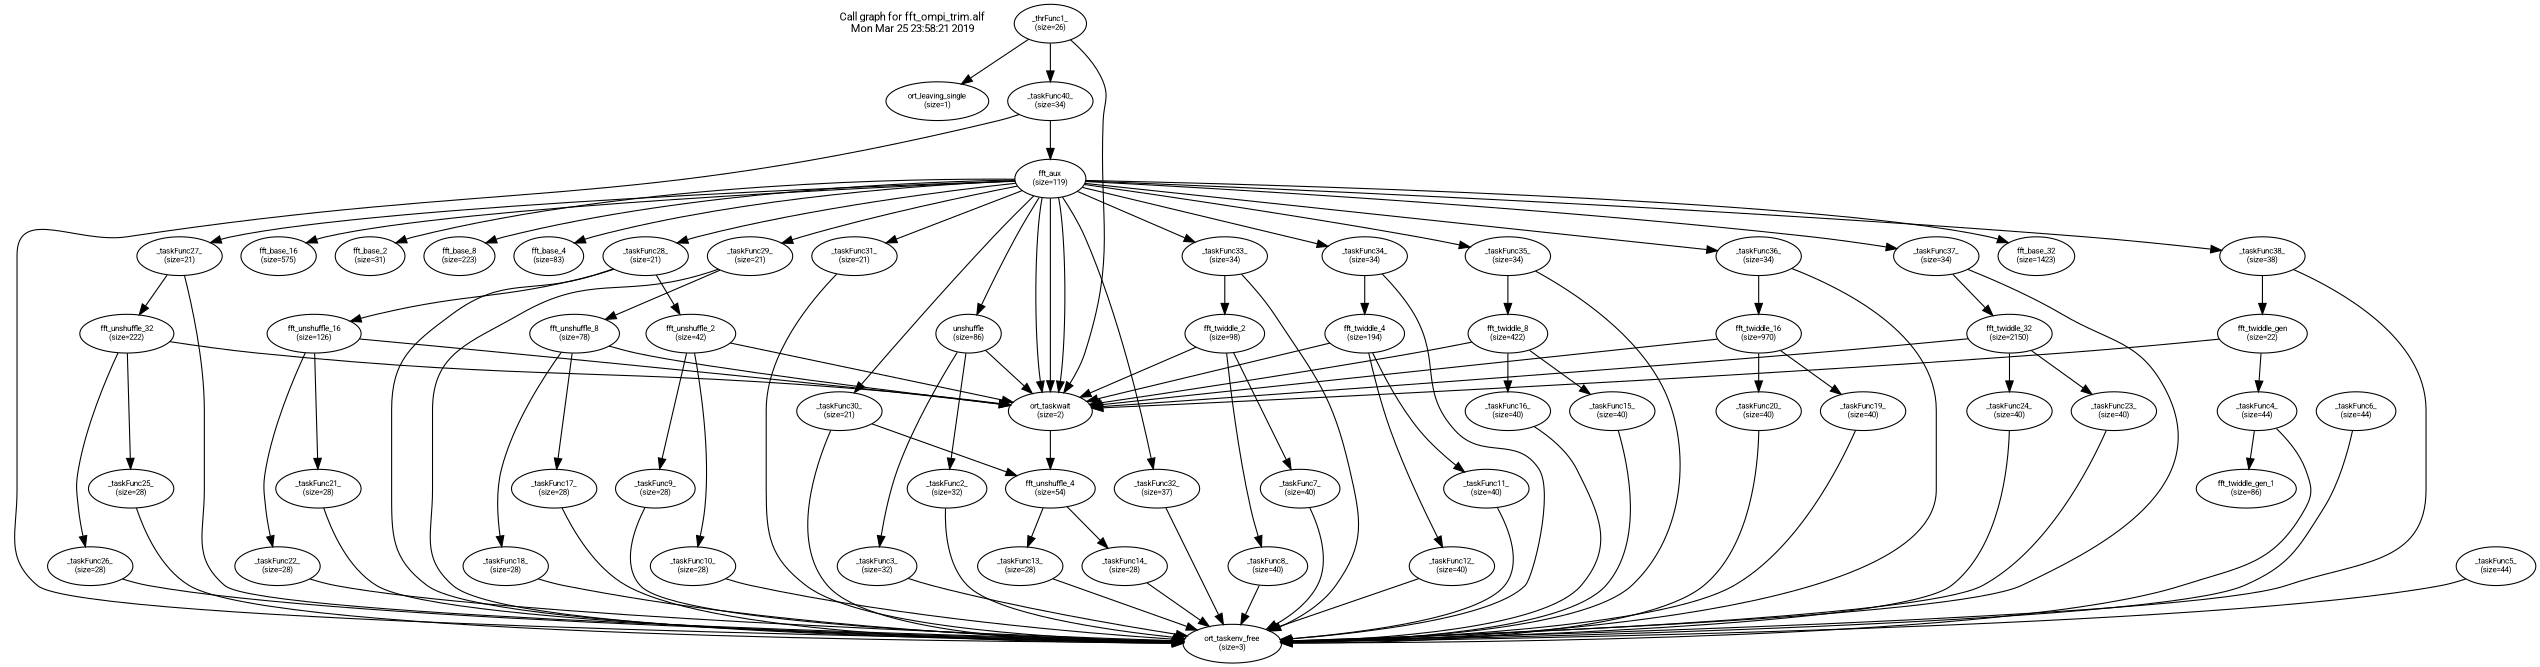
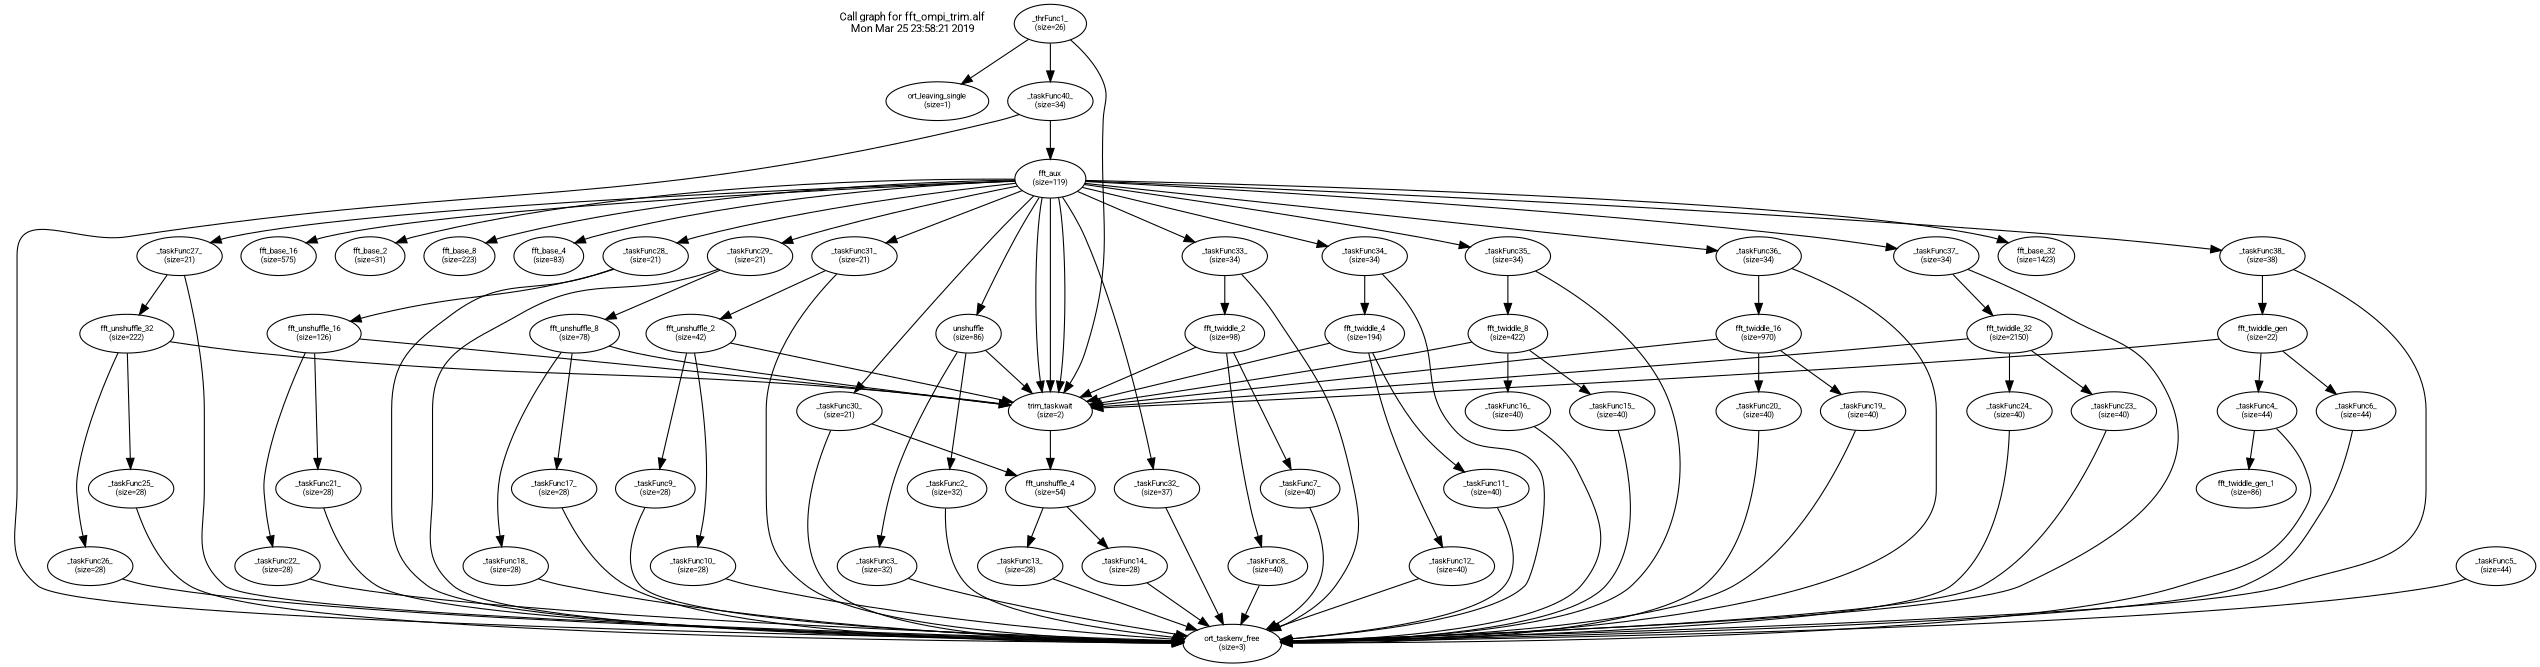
edge "_taskFunc28_ (size=21)" -> "fft_unshuffle_2 (size=42)": now "_taskFunc31_ (size=21)" -> "fft_unshuffle_2 (size=42)"
edge "fft_twiddle_gen (size=22)" -> "_taskFunc6_ (size=44)": added
node "ort_taskwait (size=2)": label "ort_taskwait (size=2)" -> "trim_taskwait (size=2)"
